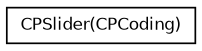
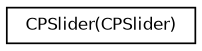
node "CPSlider(CPCoding)": label "CPSlider(CPCoding)" -> "CPSlider(CPSlider)"
